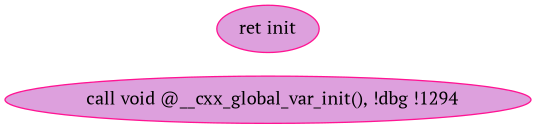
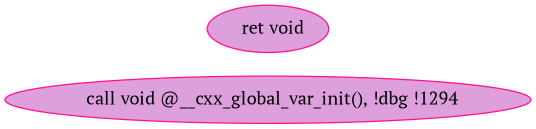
node "ret init": label "ret init" -> "ret void"
